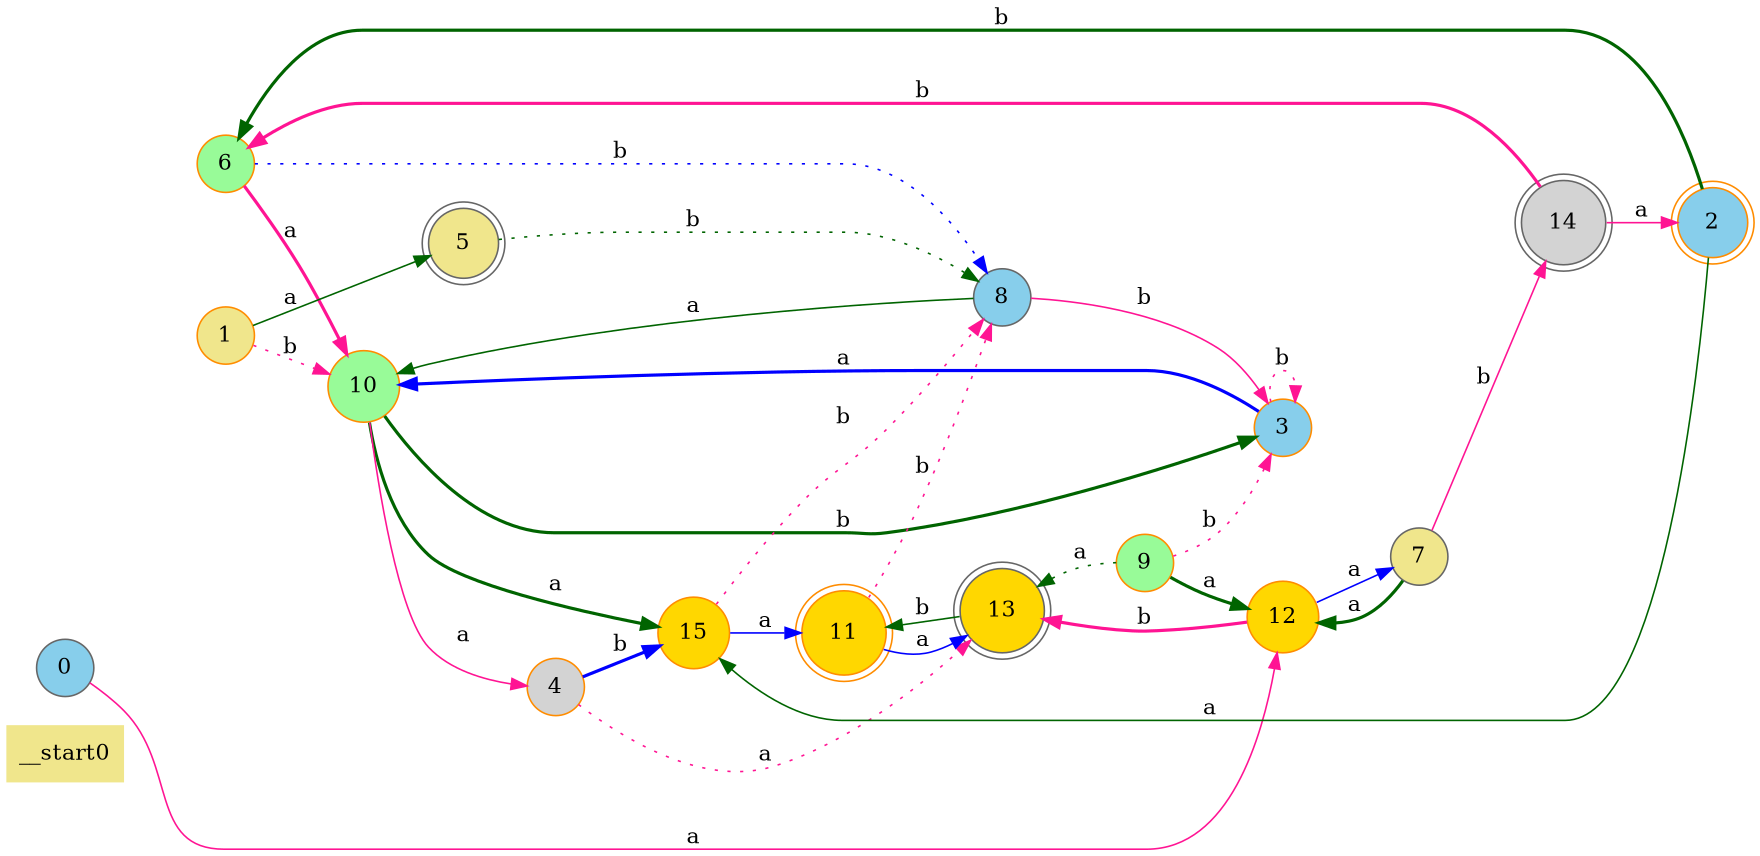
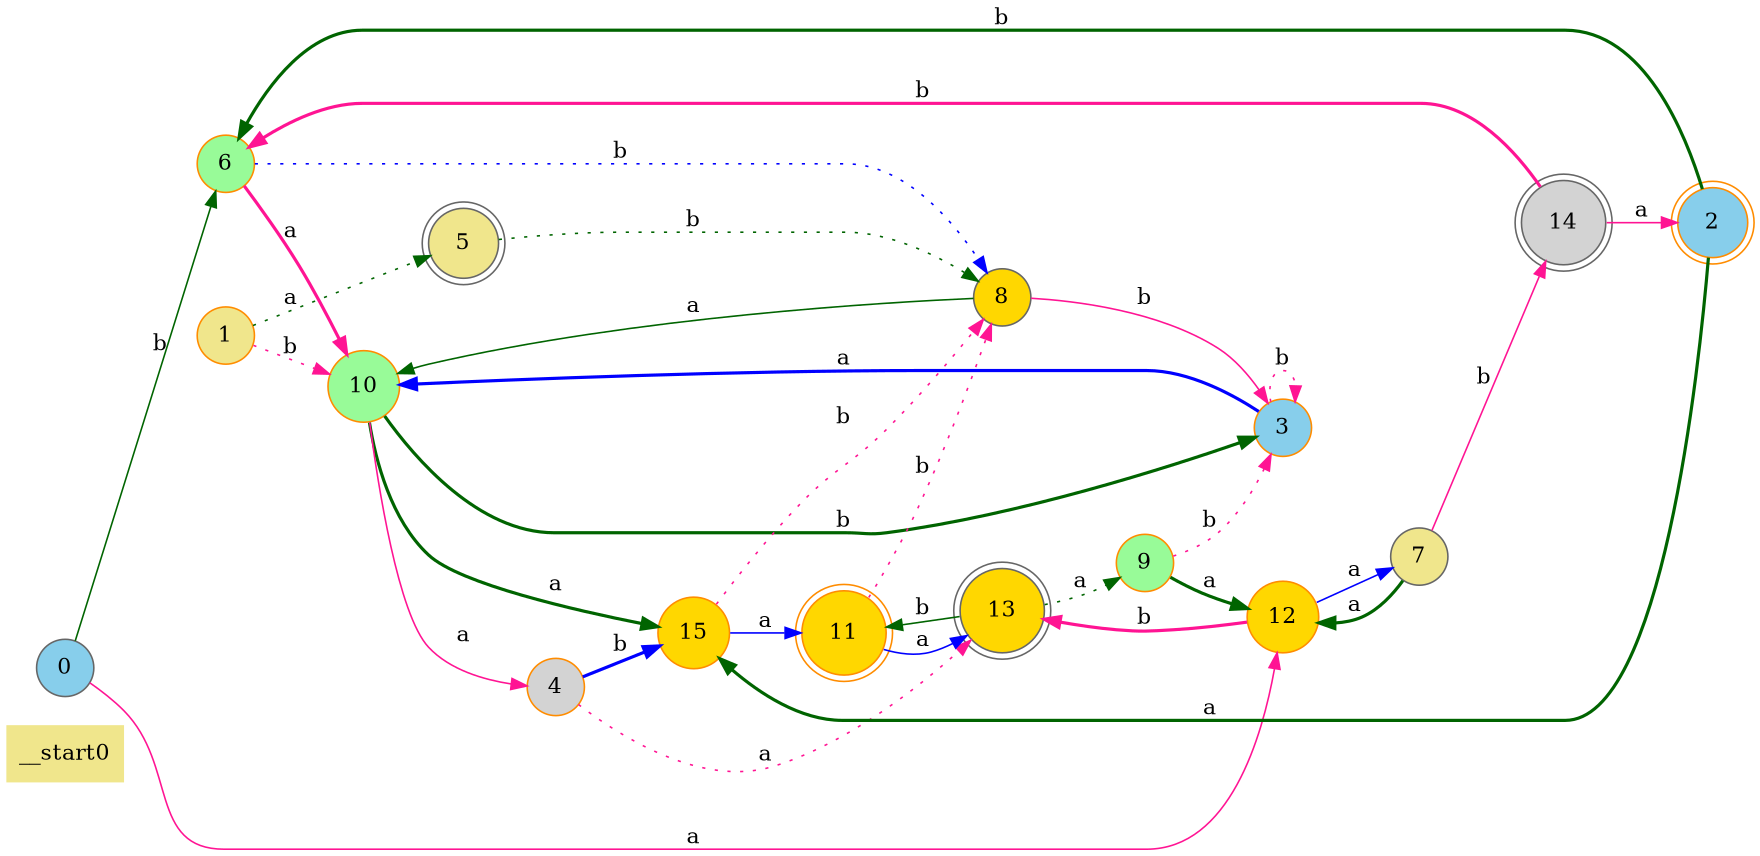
edge "1" -> "5": style solid -> dotted
node "8": fillcolor skyblue -> gold
edge "0" -> "6": added, label "b"
edge "9" -> "13": reversed
edge "2" -> "15": style solid -> bold
